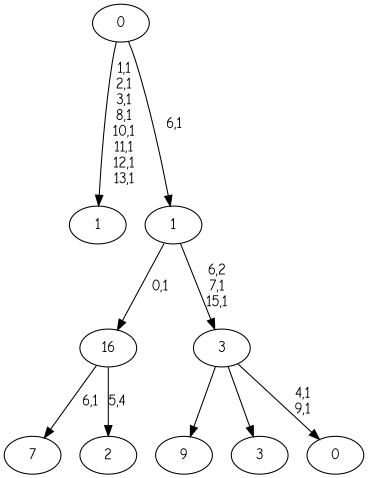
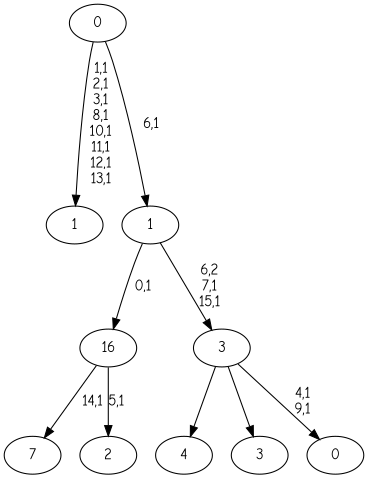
edge "16" -> "7": label "6,1" -> "14,1"
edge "16" -> "2": label "5,4" -> "5,1"
node "9": label "9" -> "4"
